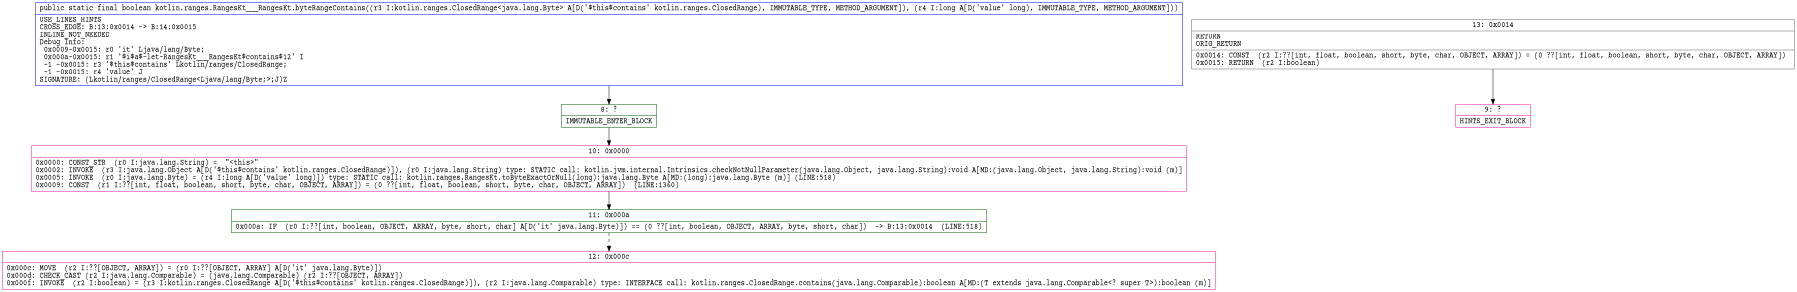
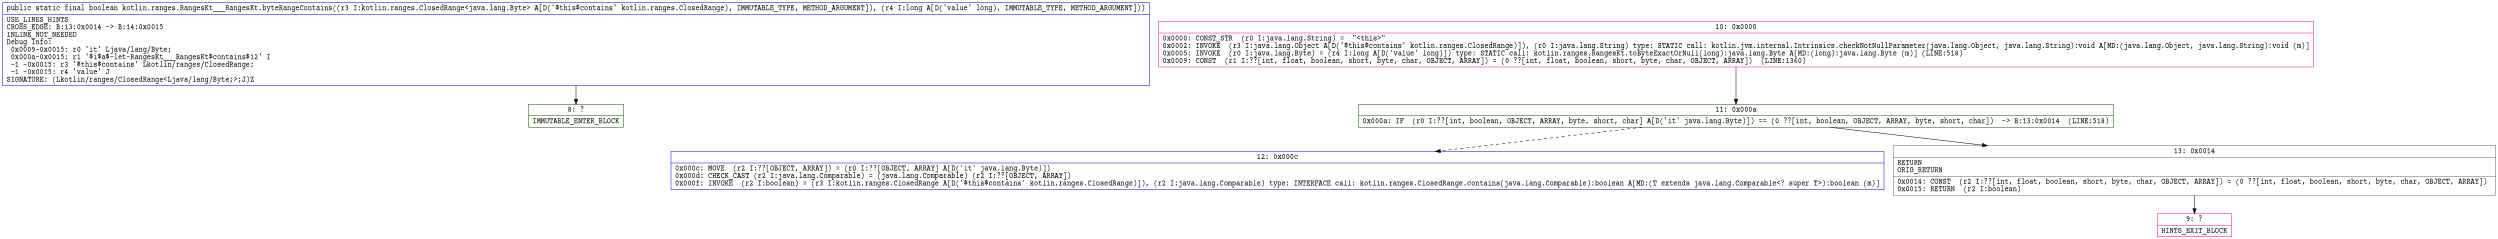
edge "8: ?" -> "10: 0x0000": removed
edge "11: 0x000a" -> "13: 0x0014": added
node "12: 0x000c": color deeppink -> blue
